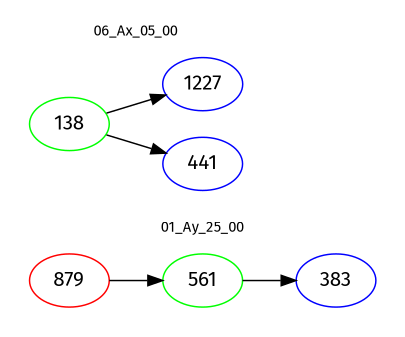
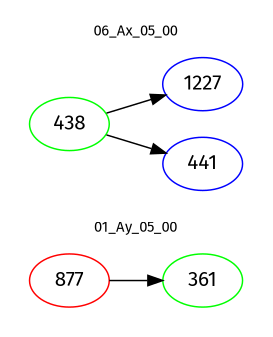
node "138": label "138" -> "438"
cluster "01_Ay_25_00": label "01_Ay_25_00" -> "01_Ay_05_00"
node "879": label "879" -> "877"
node "561": label "561" -> "361"
node "383": removed
